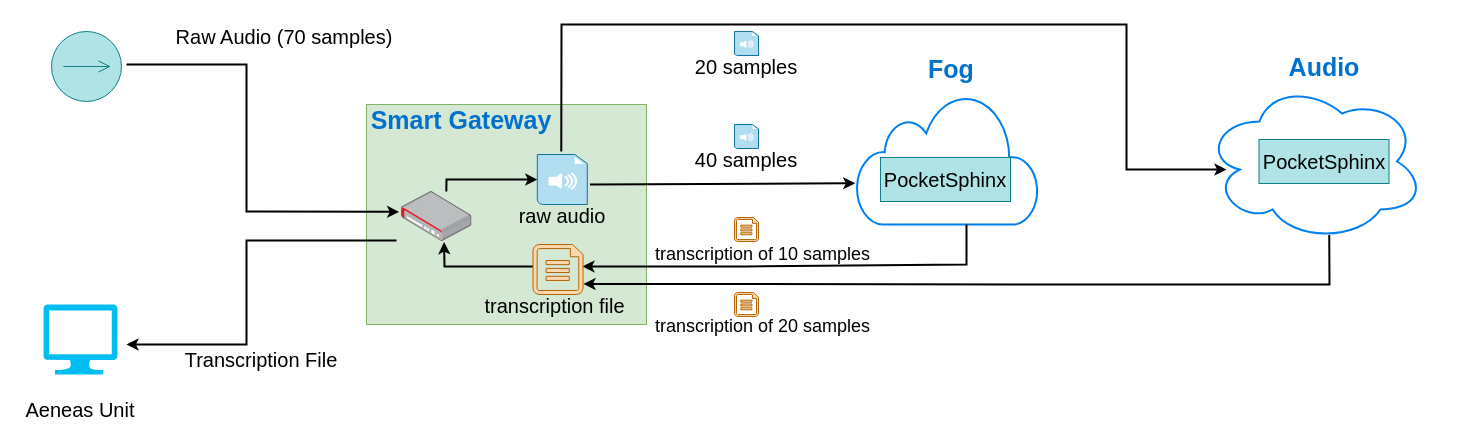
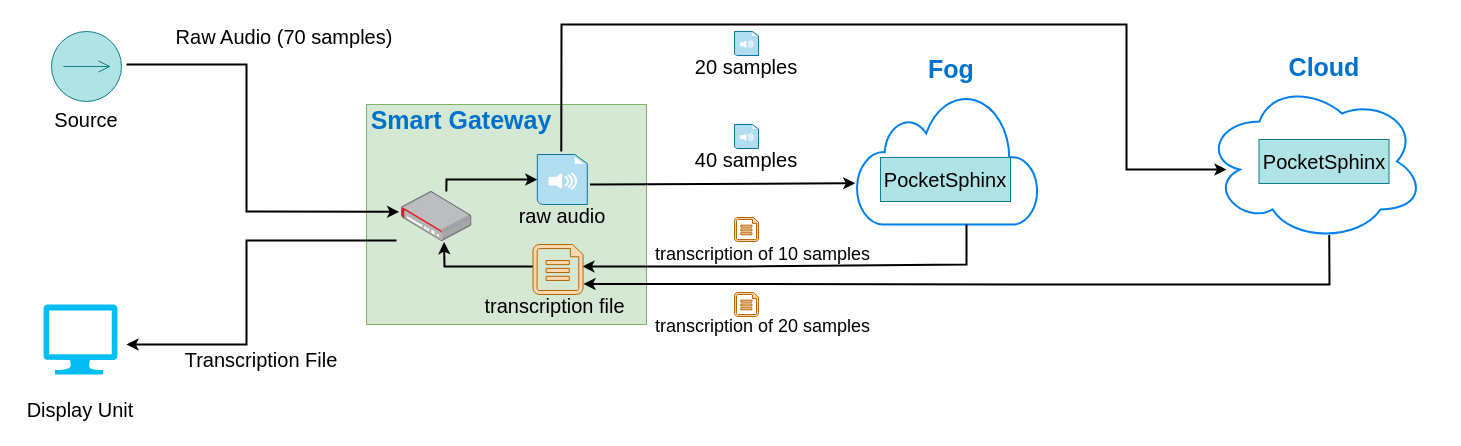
node "Audio": label "Audio" -> "Cloud"
node "Source": added
node "Aeneas Unit": label "Aeneas Unit" -> "Display Unit"
